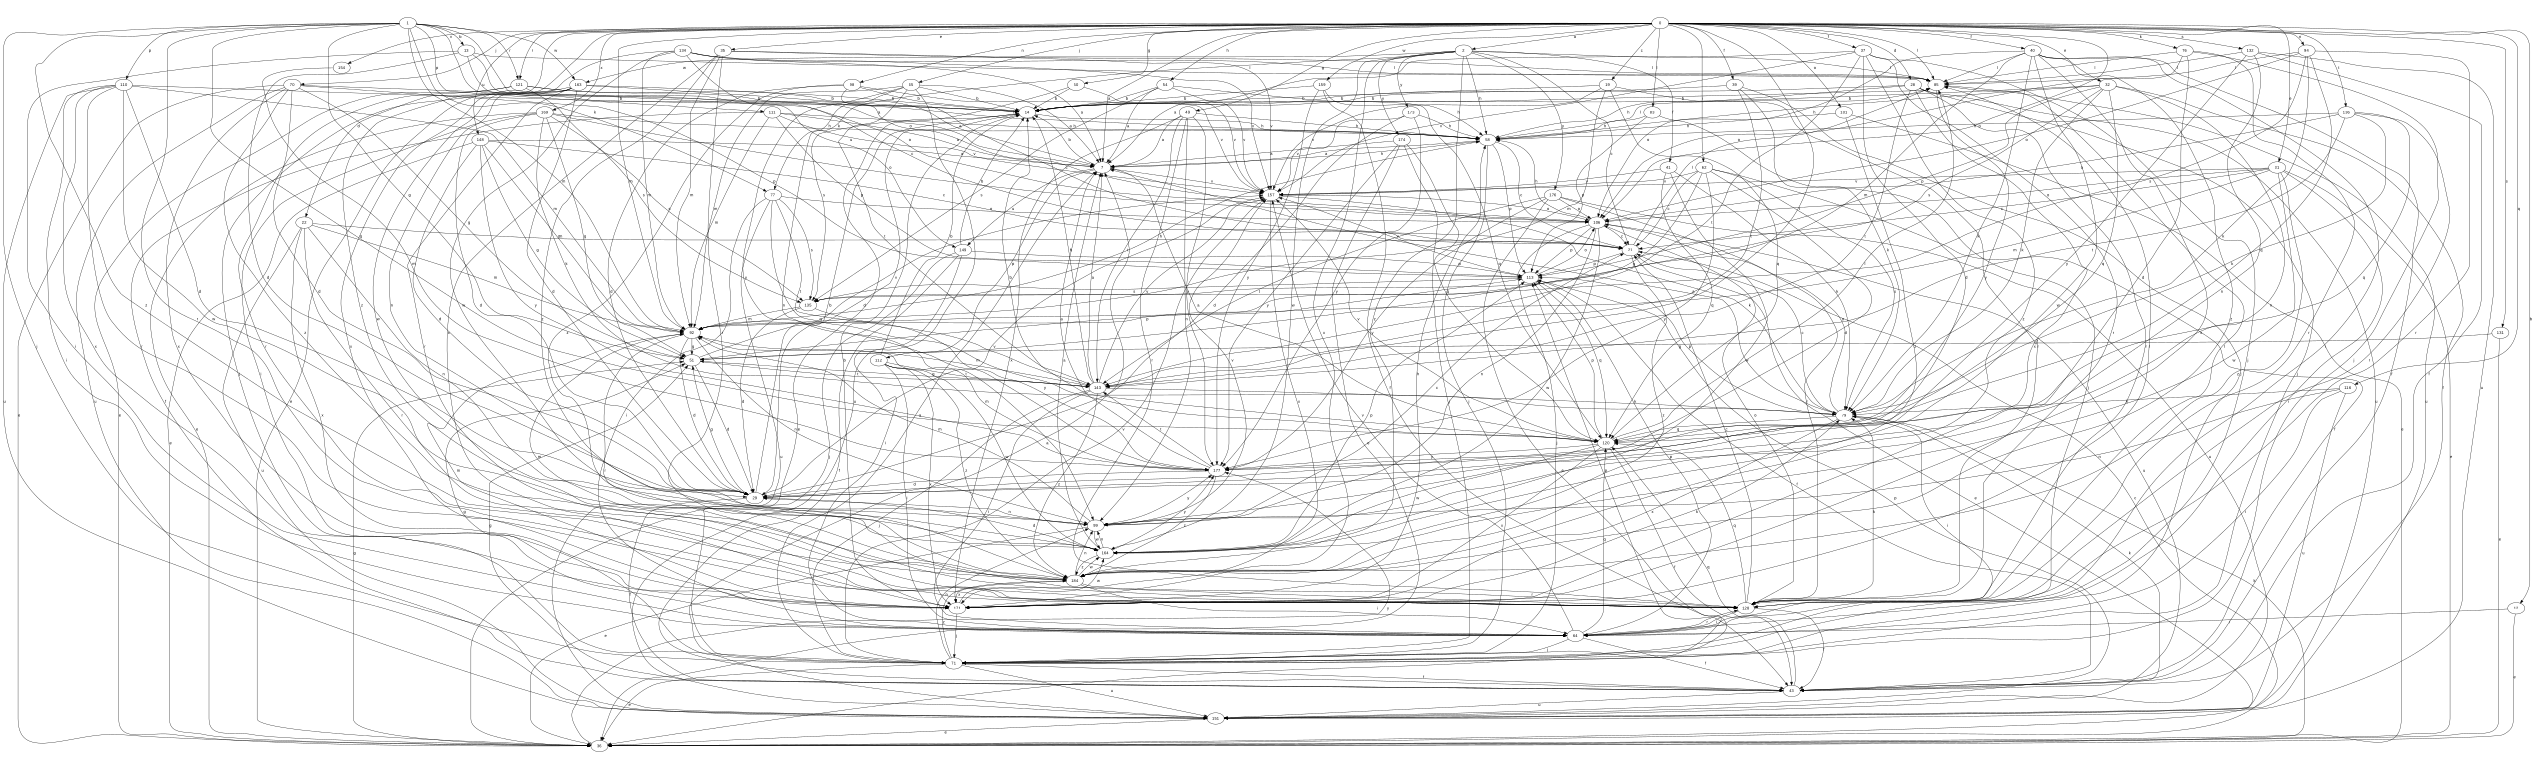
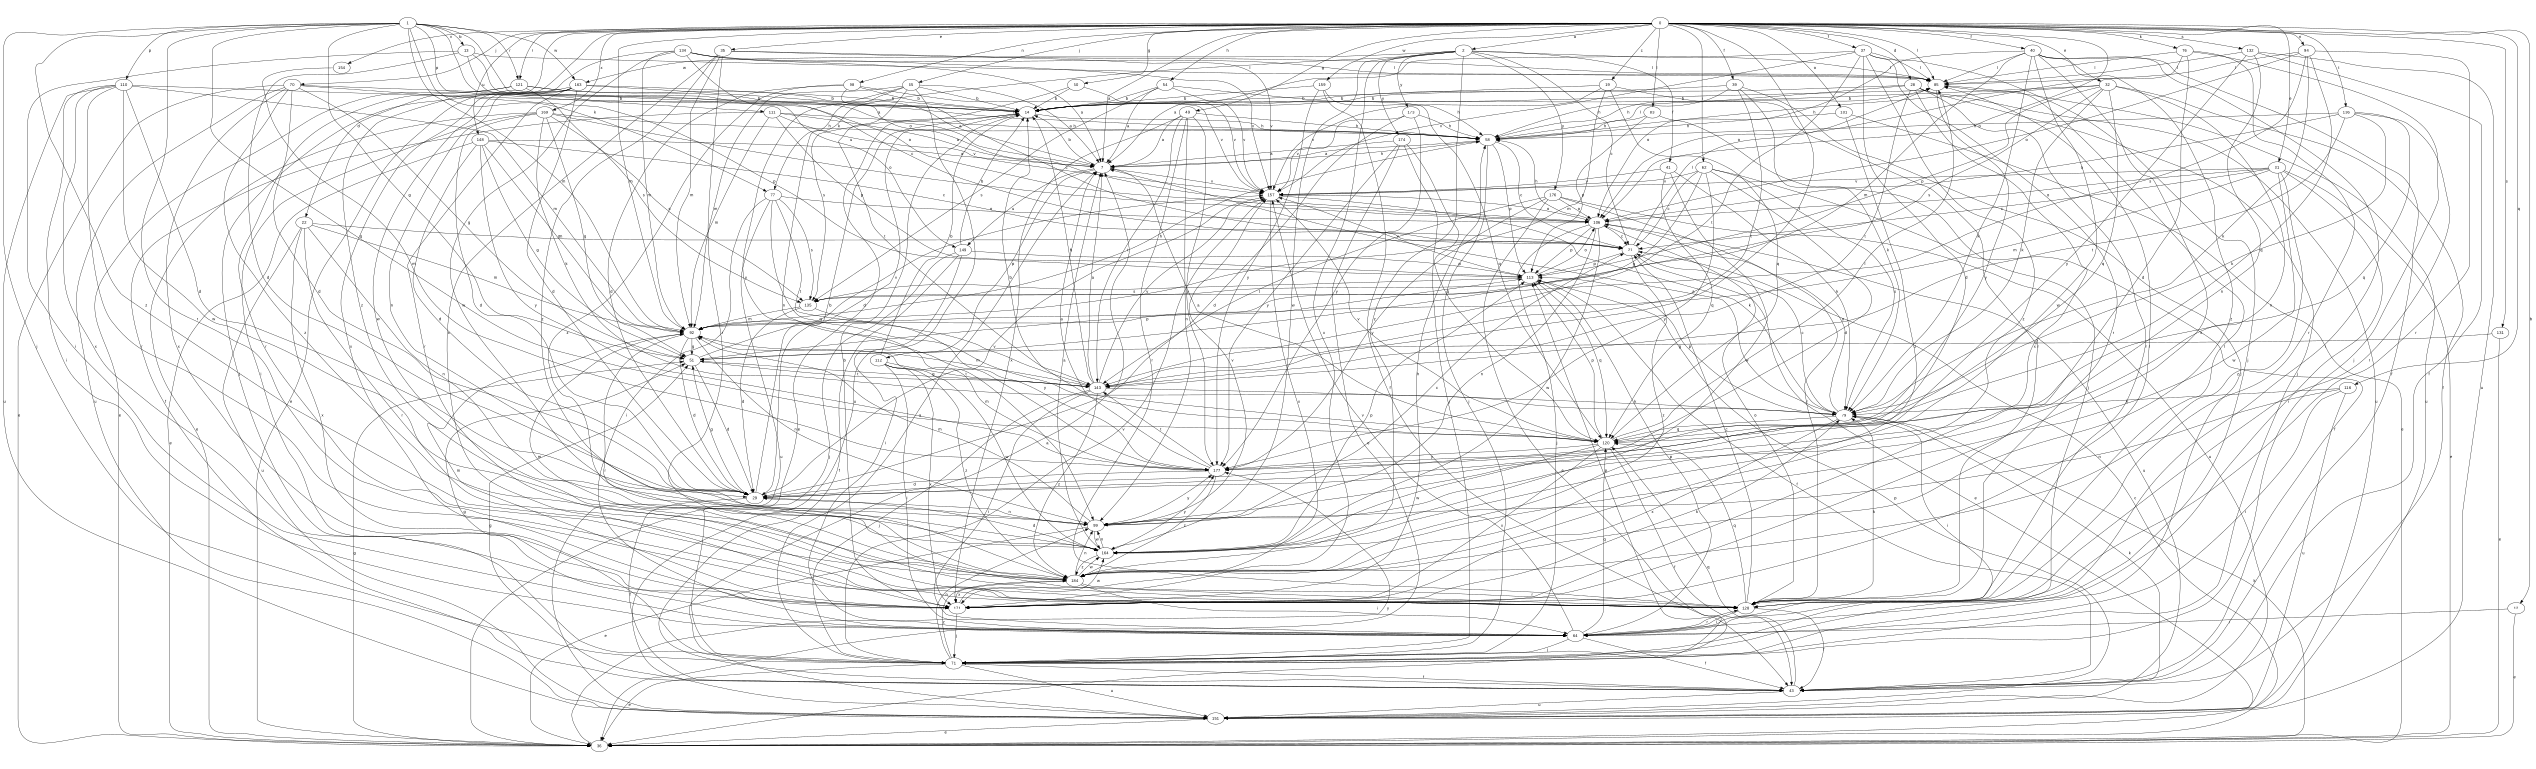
edge "37" -> "85": added, label "l"
edge "2" -> "58": now "39" -> "58"
